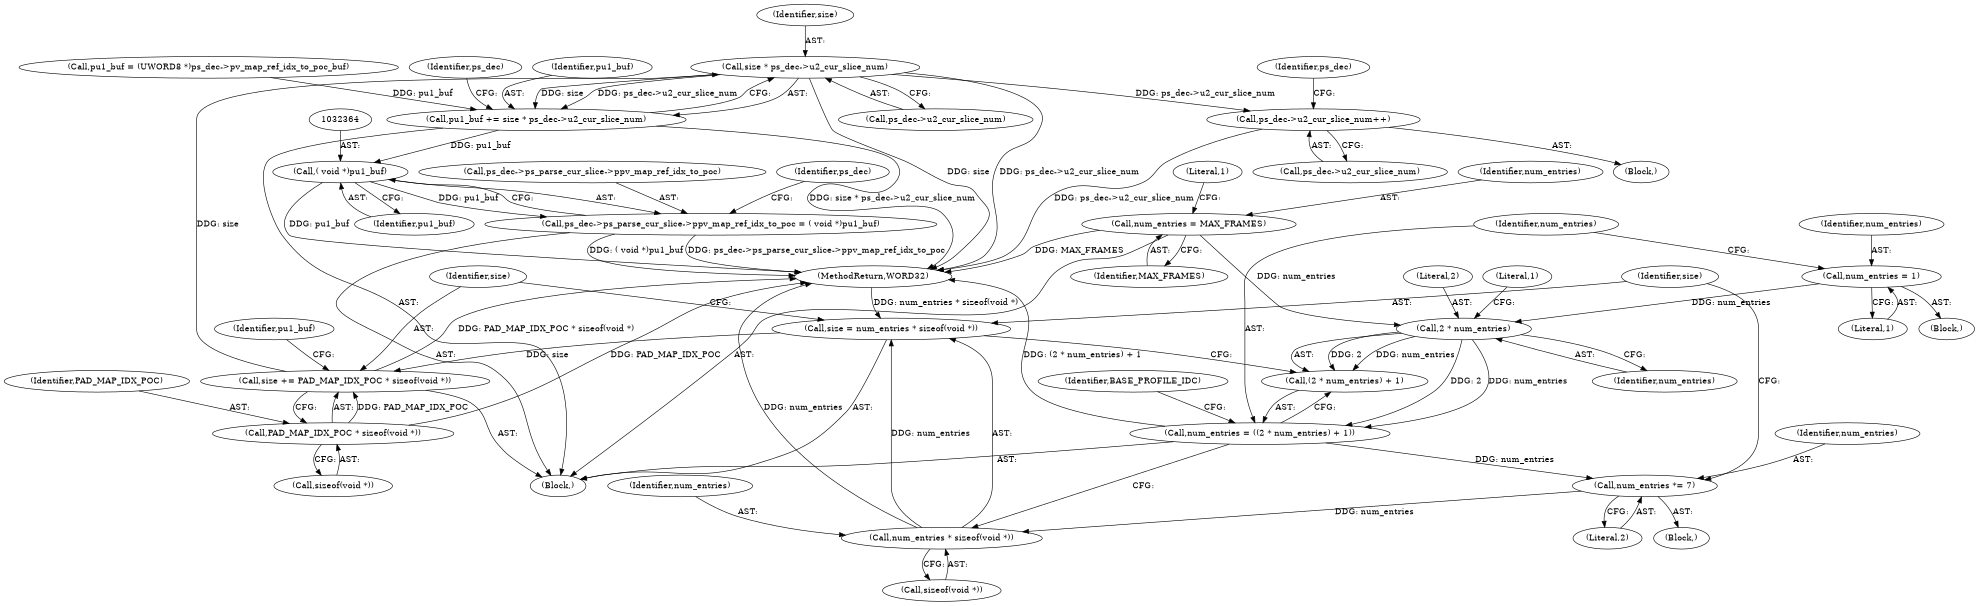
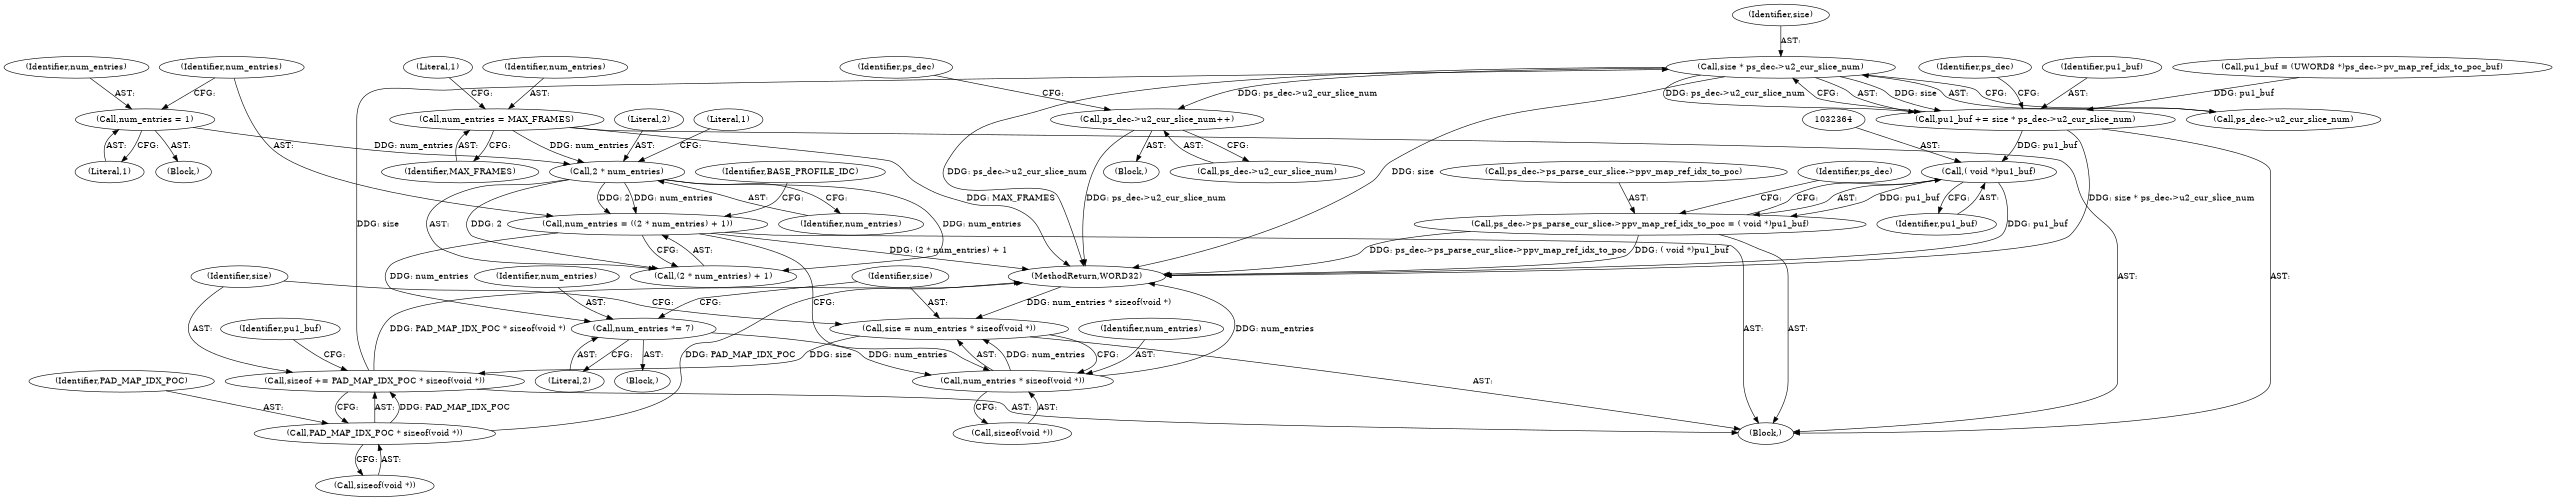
edge "(Call,size = num_entries * sizeof(void *))" -> "(Call,(2 * num_entries) + 1)": now "(Call,size = num_entries * sizeof(void *))" -> "(Call,num_entries * sizeof(void *))"
node "(Call,size += PAD_MAP_IDX_POC * sizeof(void *))": label "(Call,size += PAD_MAP_IDX_POC * sizeof(void *))" -> "(Call,sizeof += PAD_MAP_IDX_POC * sizeof(void *))"
